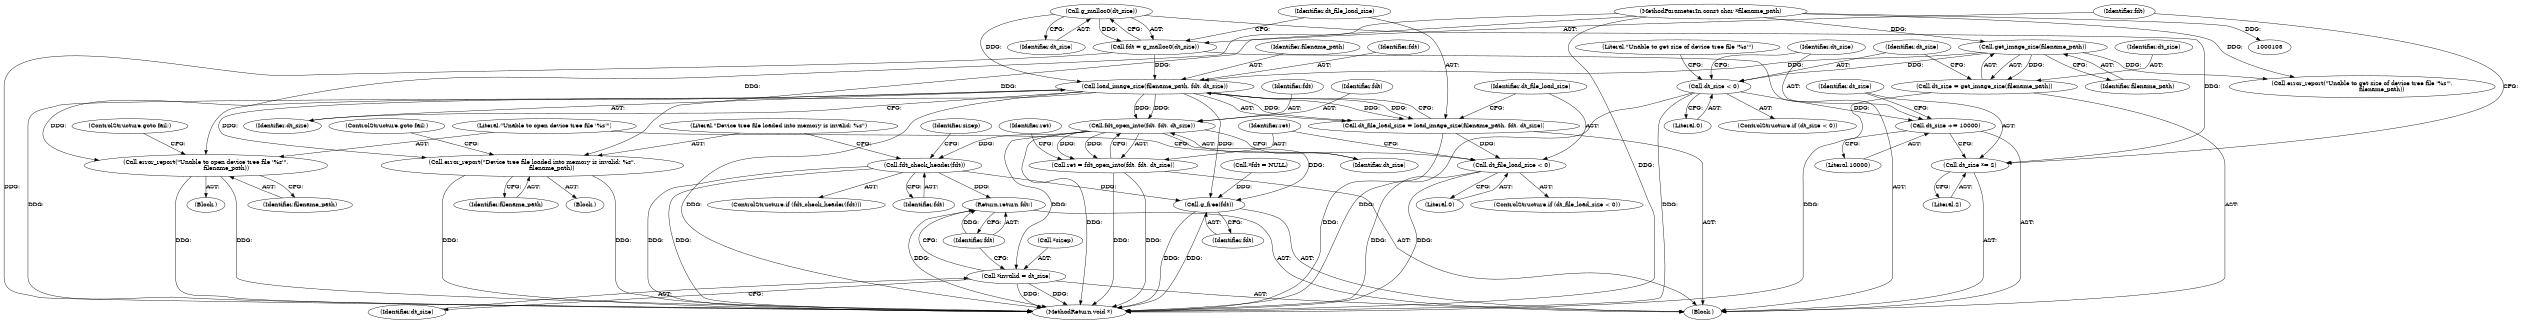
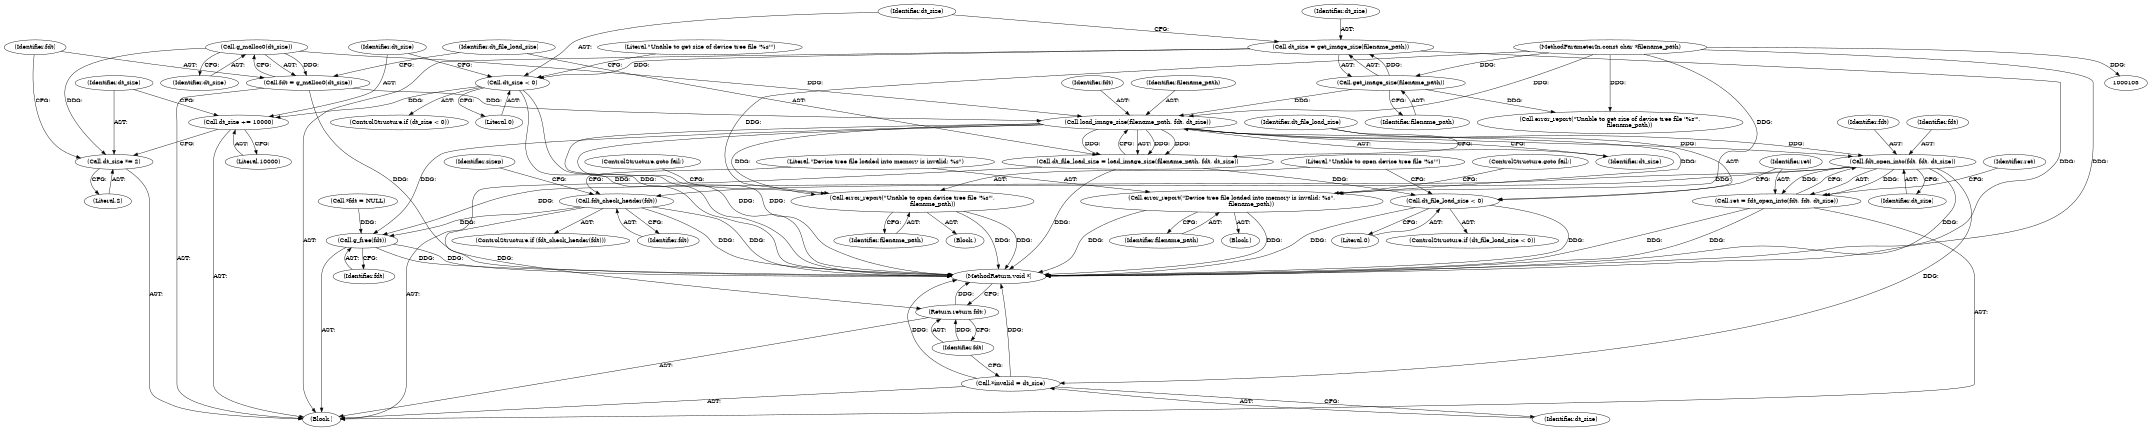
edge "(Call,get_image_size(filename_path))" -> "(Call,dt_size < 0)": now "(Call,dt_size = get_image_size(filename_path))" -> "(Call,dt_size < 0)"
edge "(MethodParameterIn,const char *filename_path)" -> "(Call,load_image_size(filename_path, fdt, dt_size))": added, label "DDG:"
node "(Call,*sizep)": removed
edge "(Call,*invalid = dt_size)" -> "(Return,return fdt;)": now "(MethodReturn,void *)" -> "(Return,return fdt;)"
